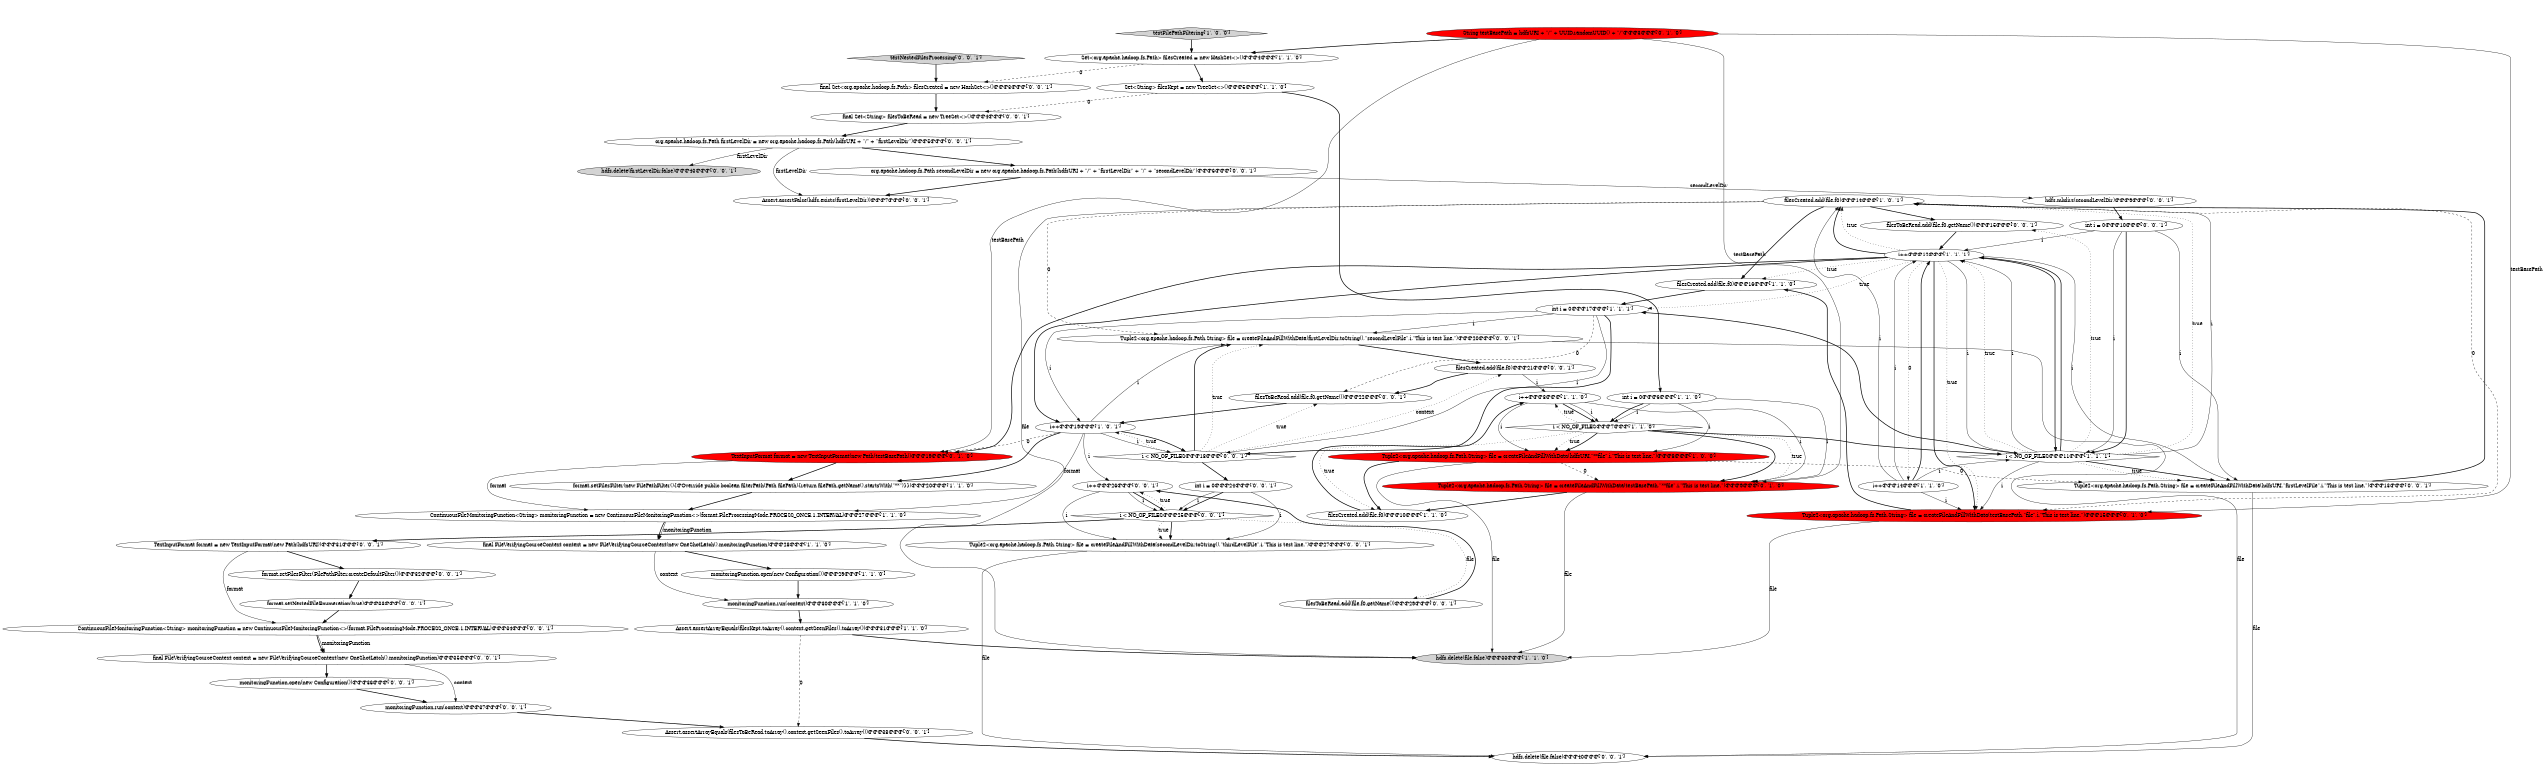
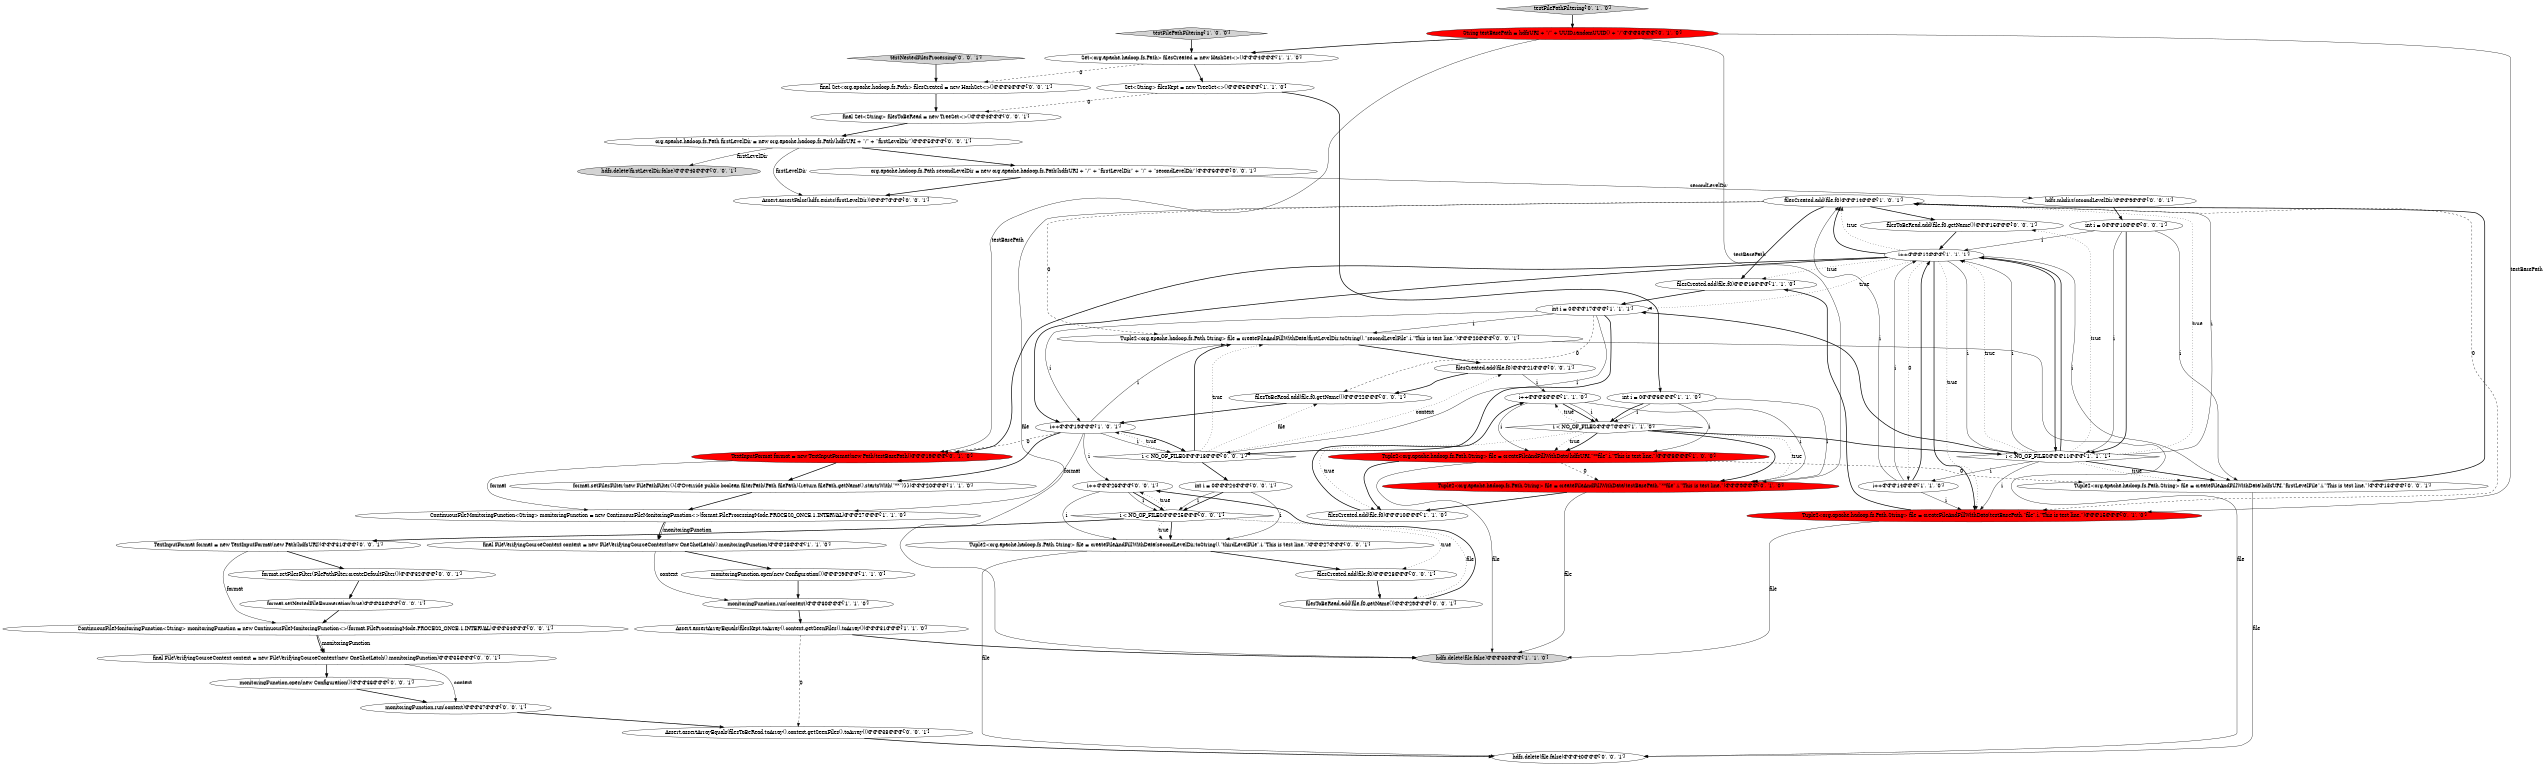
node "testFilePathFiltering['0', '1', '0']": added
edge "i < NO_OF_FILES@@@18@@@['0', '0', '1']" -> "filesToBeRead.add(file.f0.getName())@@@22@@@['0', '0', '1']": label "true" -> "file"
edge "i++@@@14@@@['1', '1', '0']" -> "i < NO_OF_FILES@@@11@@@['1', '1', '1']": reversed
node "filesCreated.add(file.f0)@@@28@@@['0', '0', '1']": added
